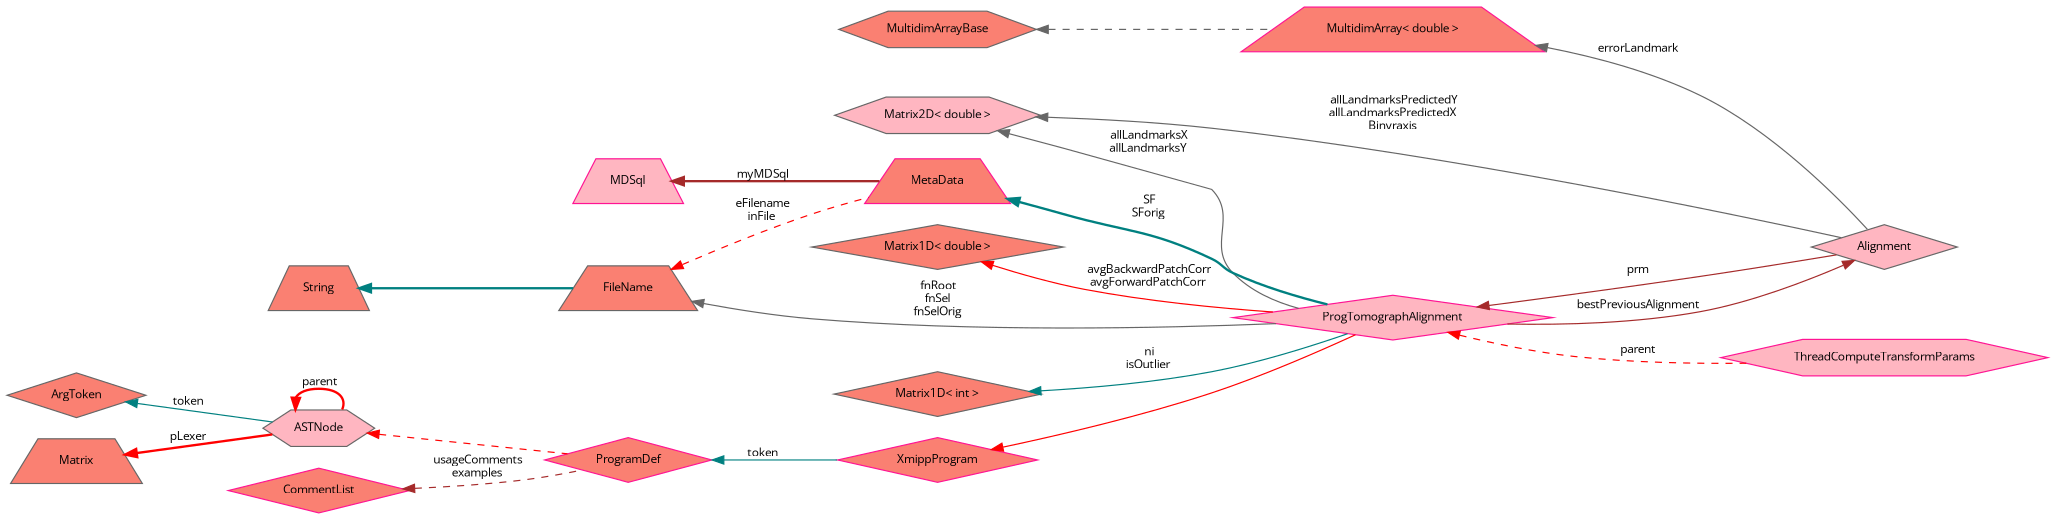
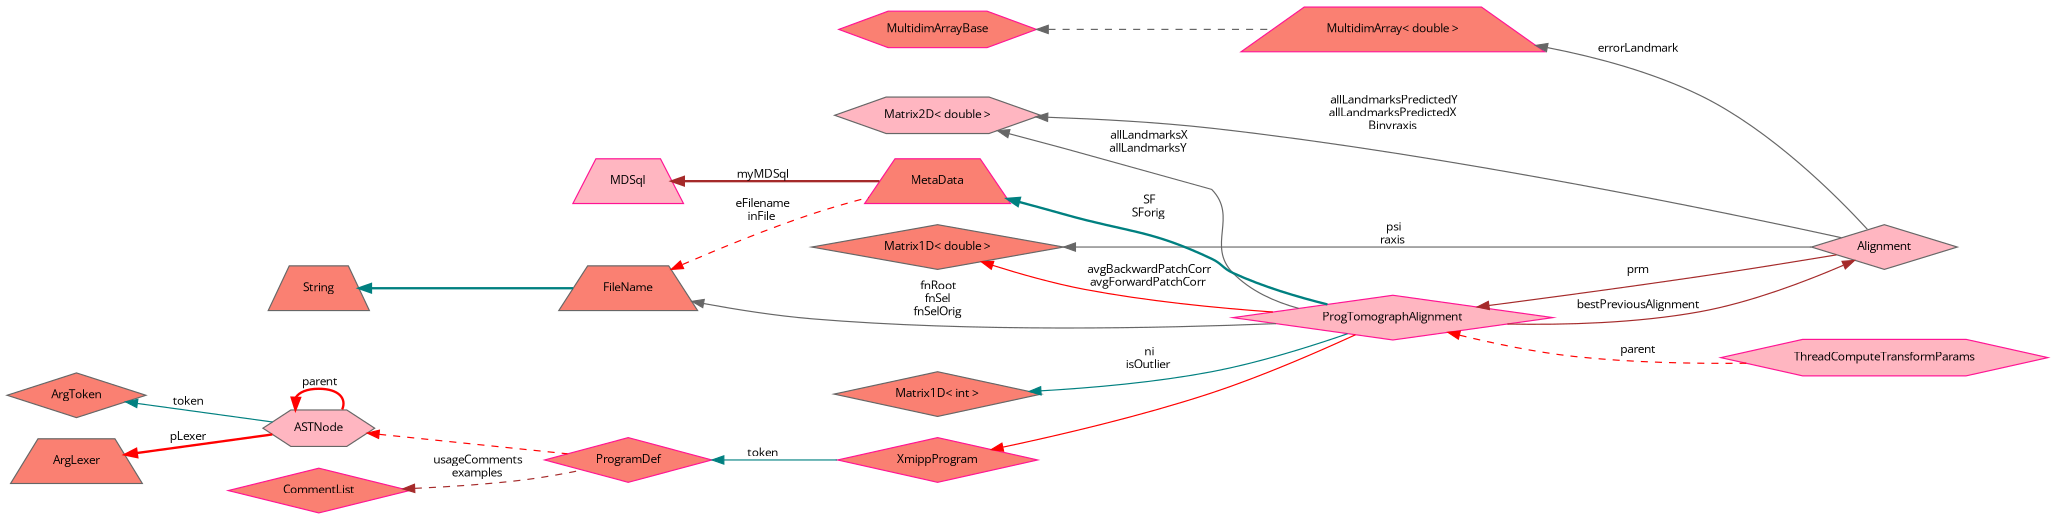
node "MultidimArrayBase": color gray40 -> deeppink
edge "Alignment" -> "Matrix1D< double >": added, label "psi raxis"
node "Matrix": label "Matrix" -> "ArgLexer"
